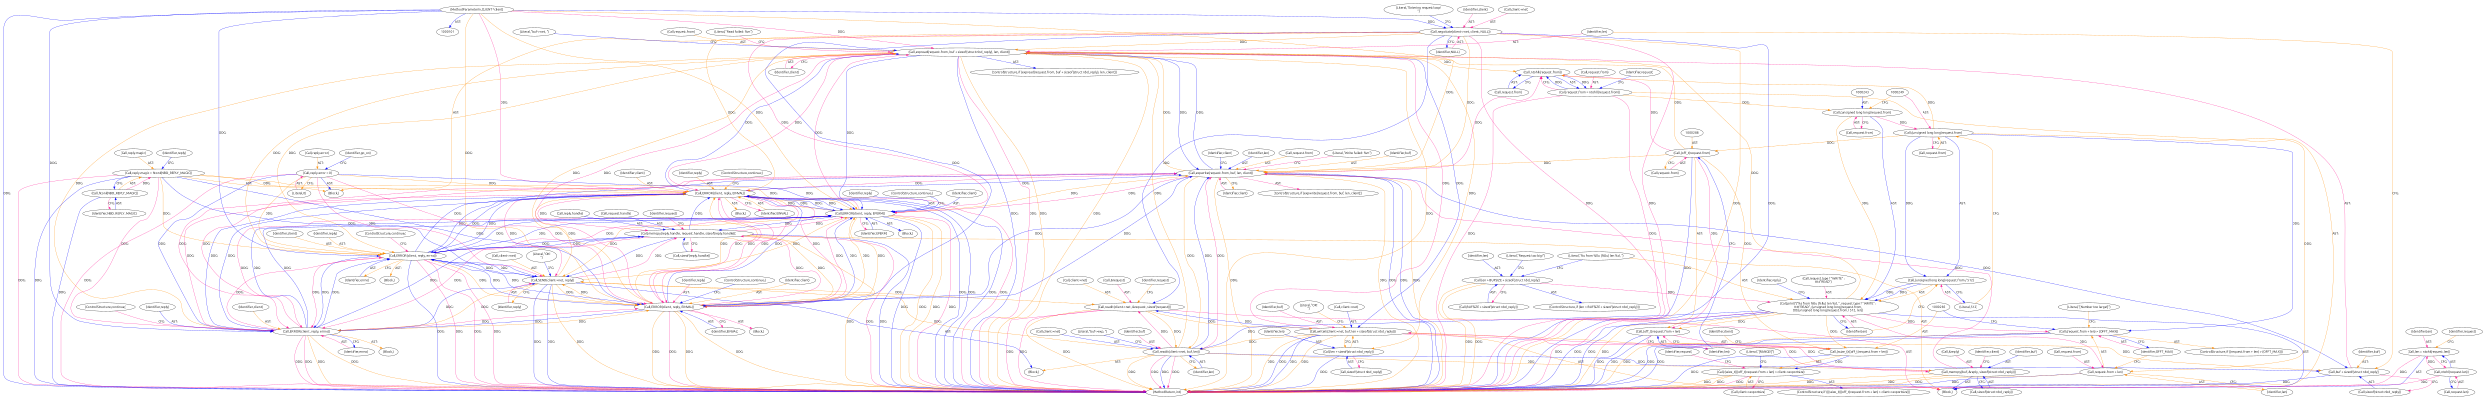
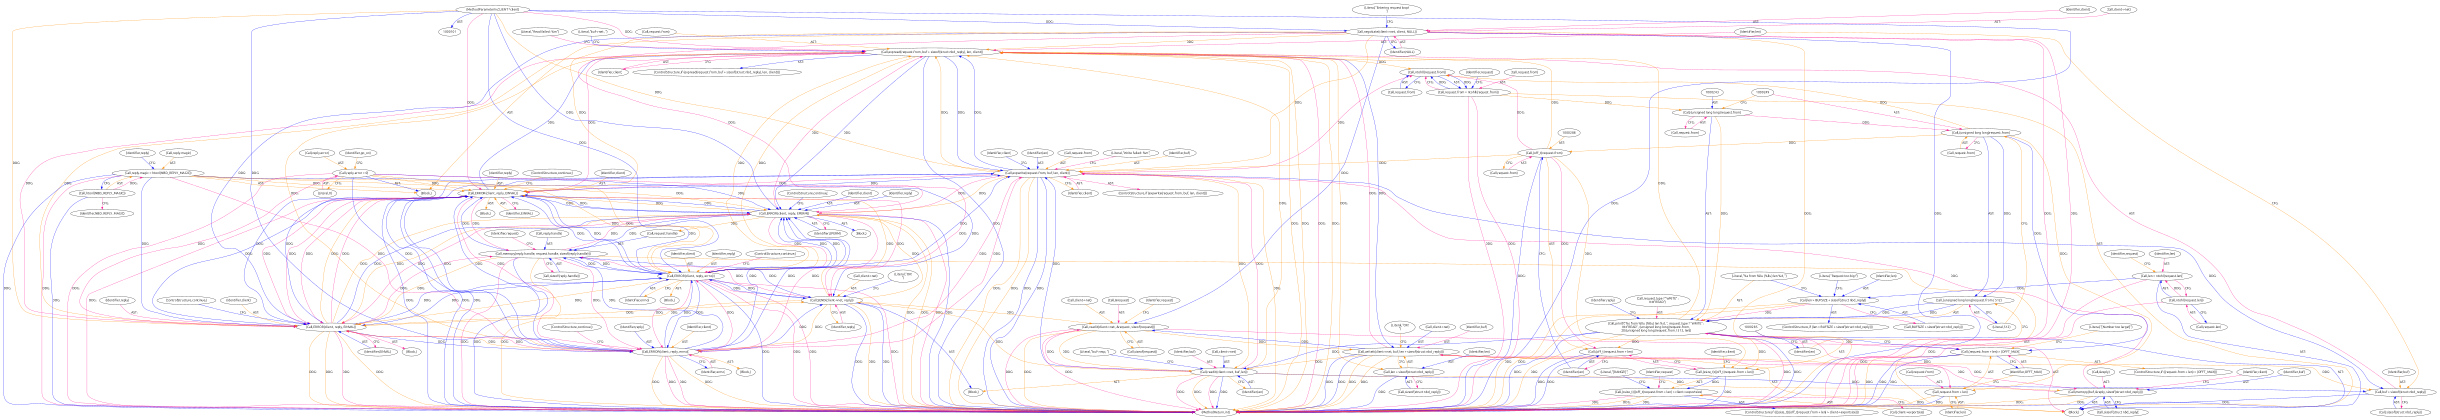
edge "(MethodParameterIn,CLIENT *client)" -> "(Call,ERROR(client, reply, EPERM))": color darkorange -> blue
edge "(Identifier,go_on)" -> "(Call,reply.error = 0)": color blue -> darkorange
edge "(Identifier,NBD_REPLY_MAGIC)" -> "(Call,htonl(NBD_REPLY_MAGIC))": removed, label "AST:"
edge "(Call,ERROR(client, reply, EPERM))" -> "(Call,SEND(client->net, reply))": now "(Call,ERROR(client, reply, EPERM))" -> "(Call,request.handle)"
edge "(Call,len = ntohl(request.len))" -> "(Call,len > BUFSIZE + sizeof(struct nbd_reply))": added, label "DDG:"
node "(Call,sizeof(request))": added
